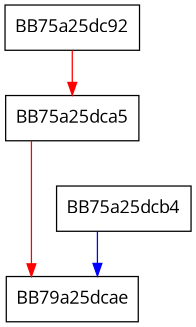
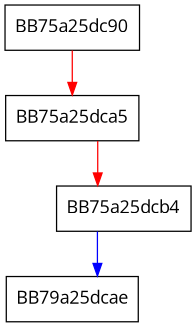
node "BB75a25dc92": label "BB75a25dc92" -> "BB75a25dc90"
edge "BB75a25dca5" -> "BB79a25dcae": now "BB75a25dca5" -> "BB75a25dcb4"
